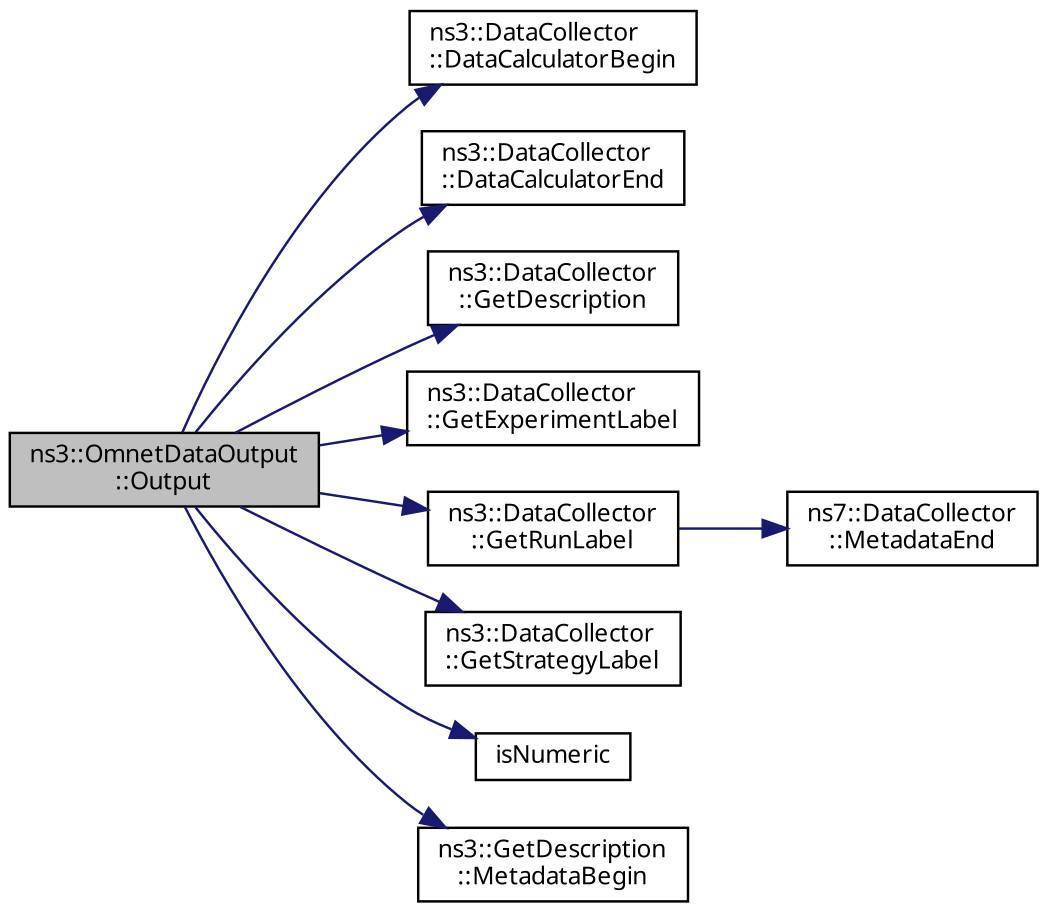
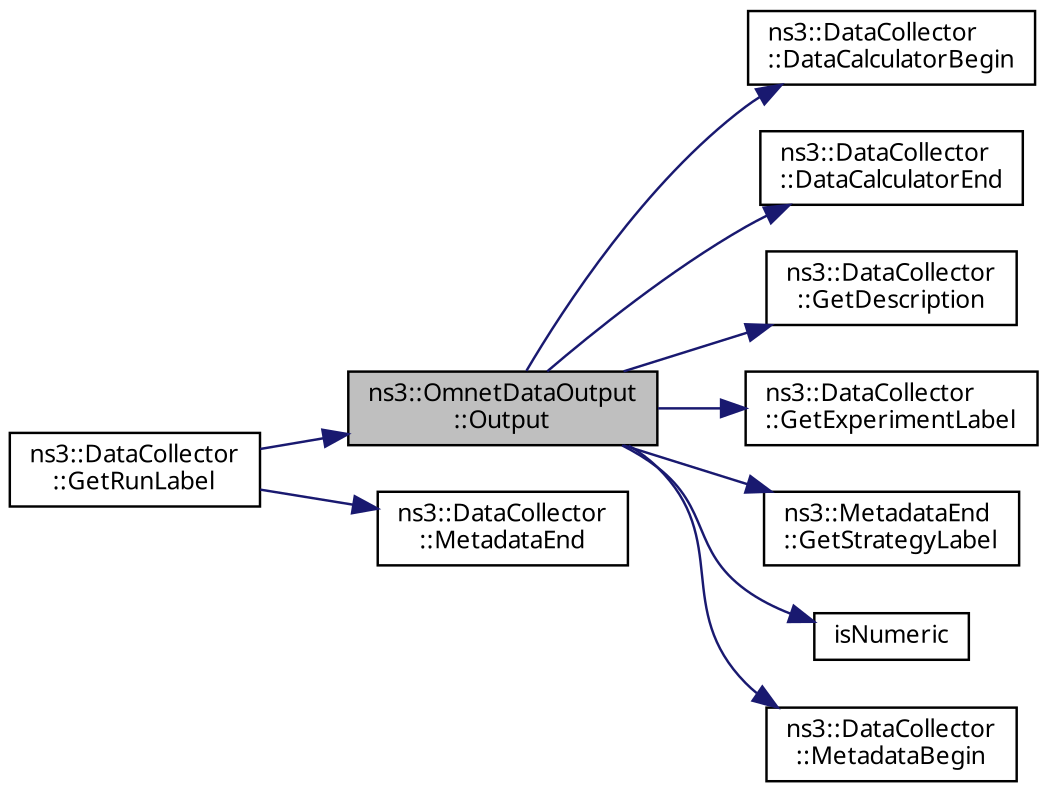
edge "ns3::OmnetDataOutput ::Output" -> "ns3::DataCollector ::GetRunLabel": reversed
node "ns7::DataCollector ::MetadataEnd": label "ns7::DataCollector ::MetadataEnd" -> "ns3::DataCollector ::MetadataEnd"
node "ns3::DataCollector ::GetStrategyLabel": label "ns3::DataCollector ::GetStrategyLabel" -> "ns3::MetadataEnd ::GetStrategyLabel"
node "ns3::GetDescription ::MetadataBegin": label "ns3::GetDescription ::MetadataBegin" -> "ns3::DataCollector ::MetadataBegin"
